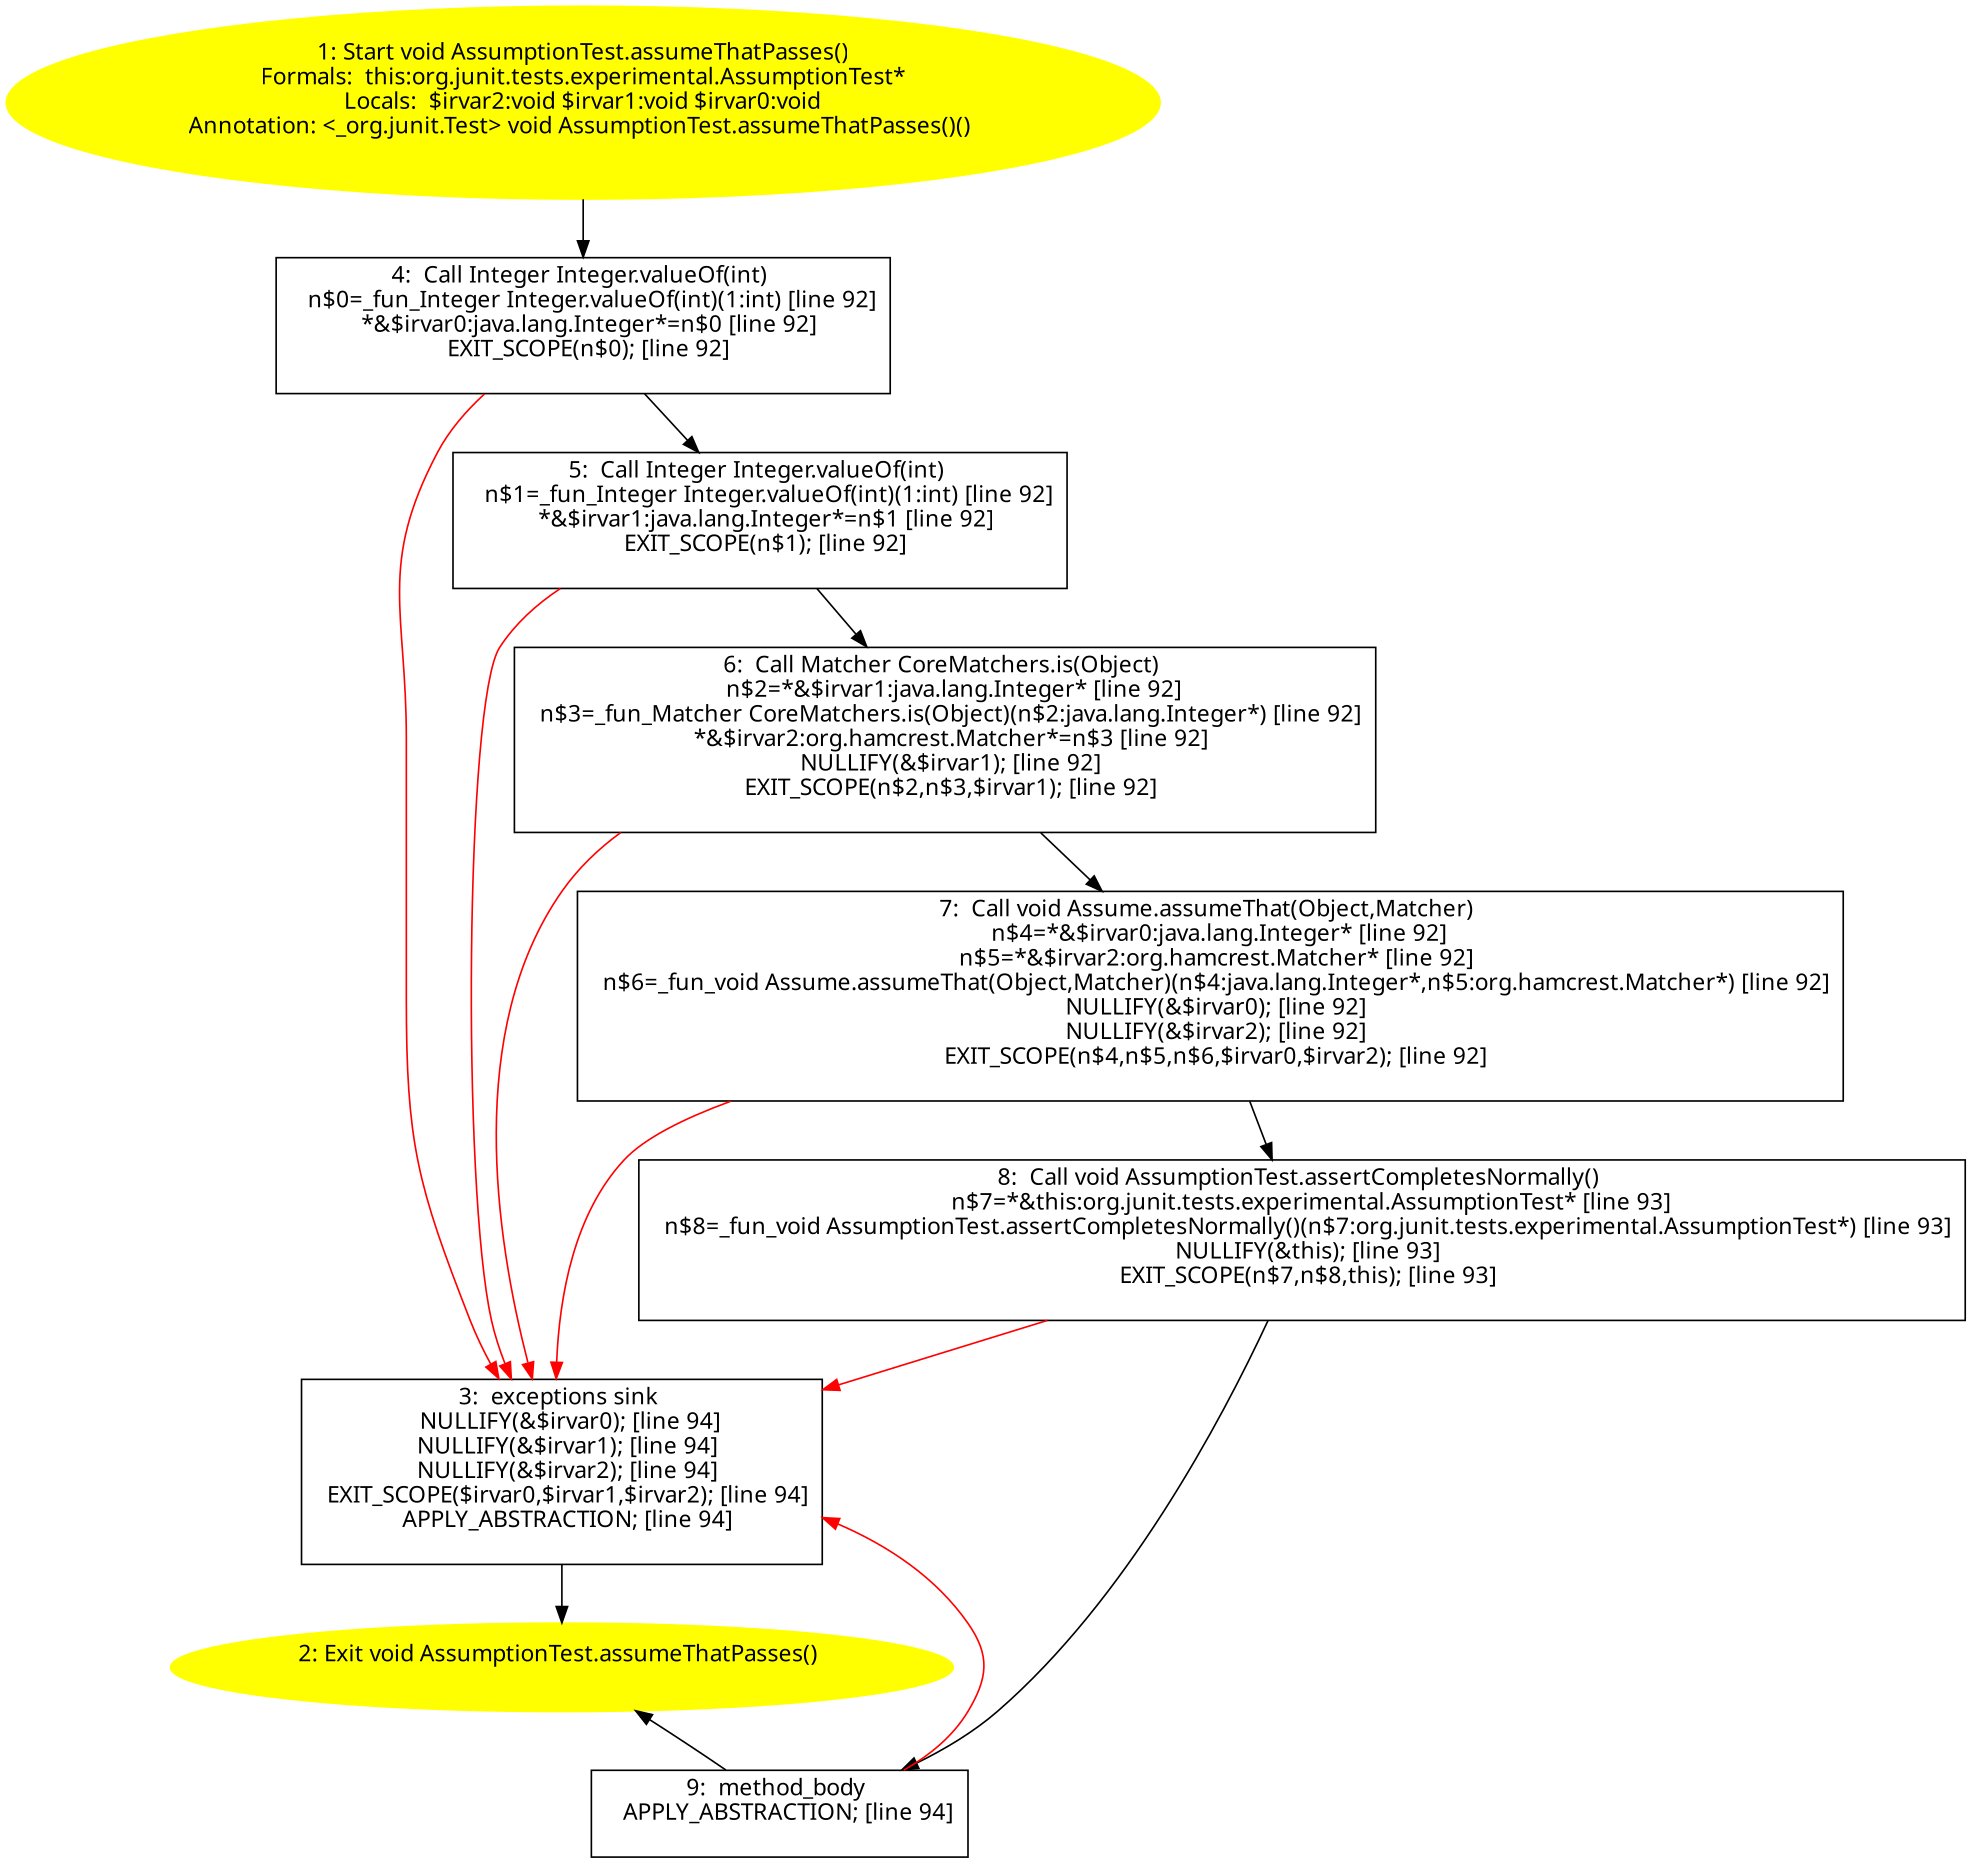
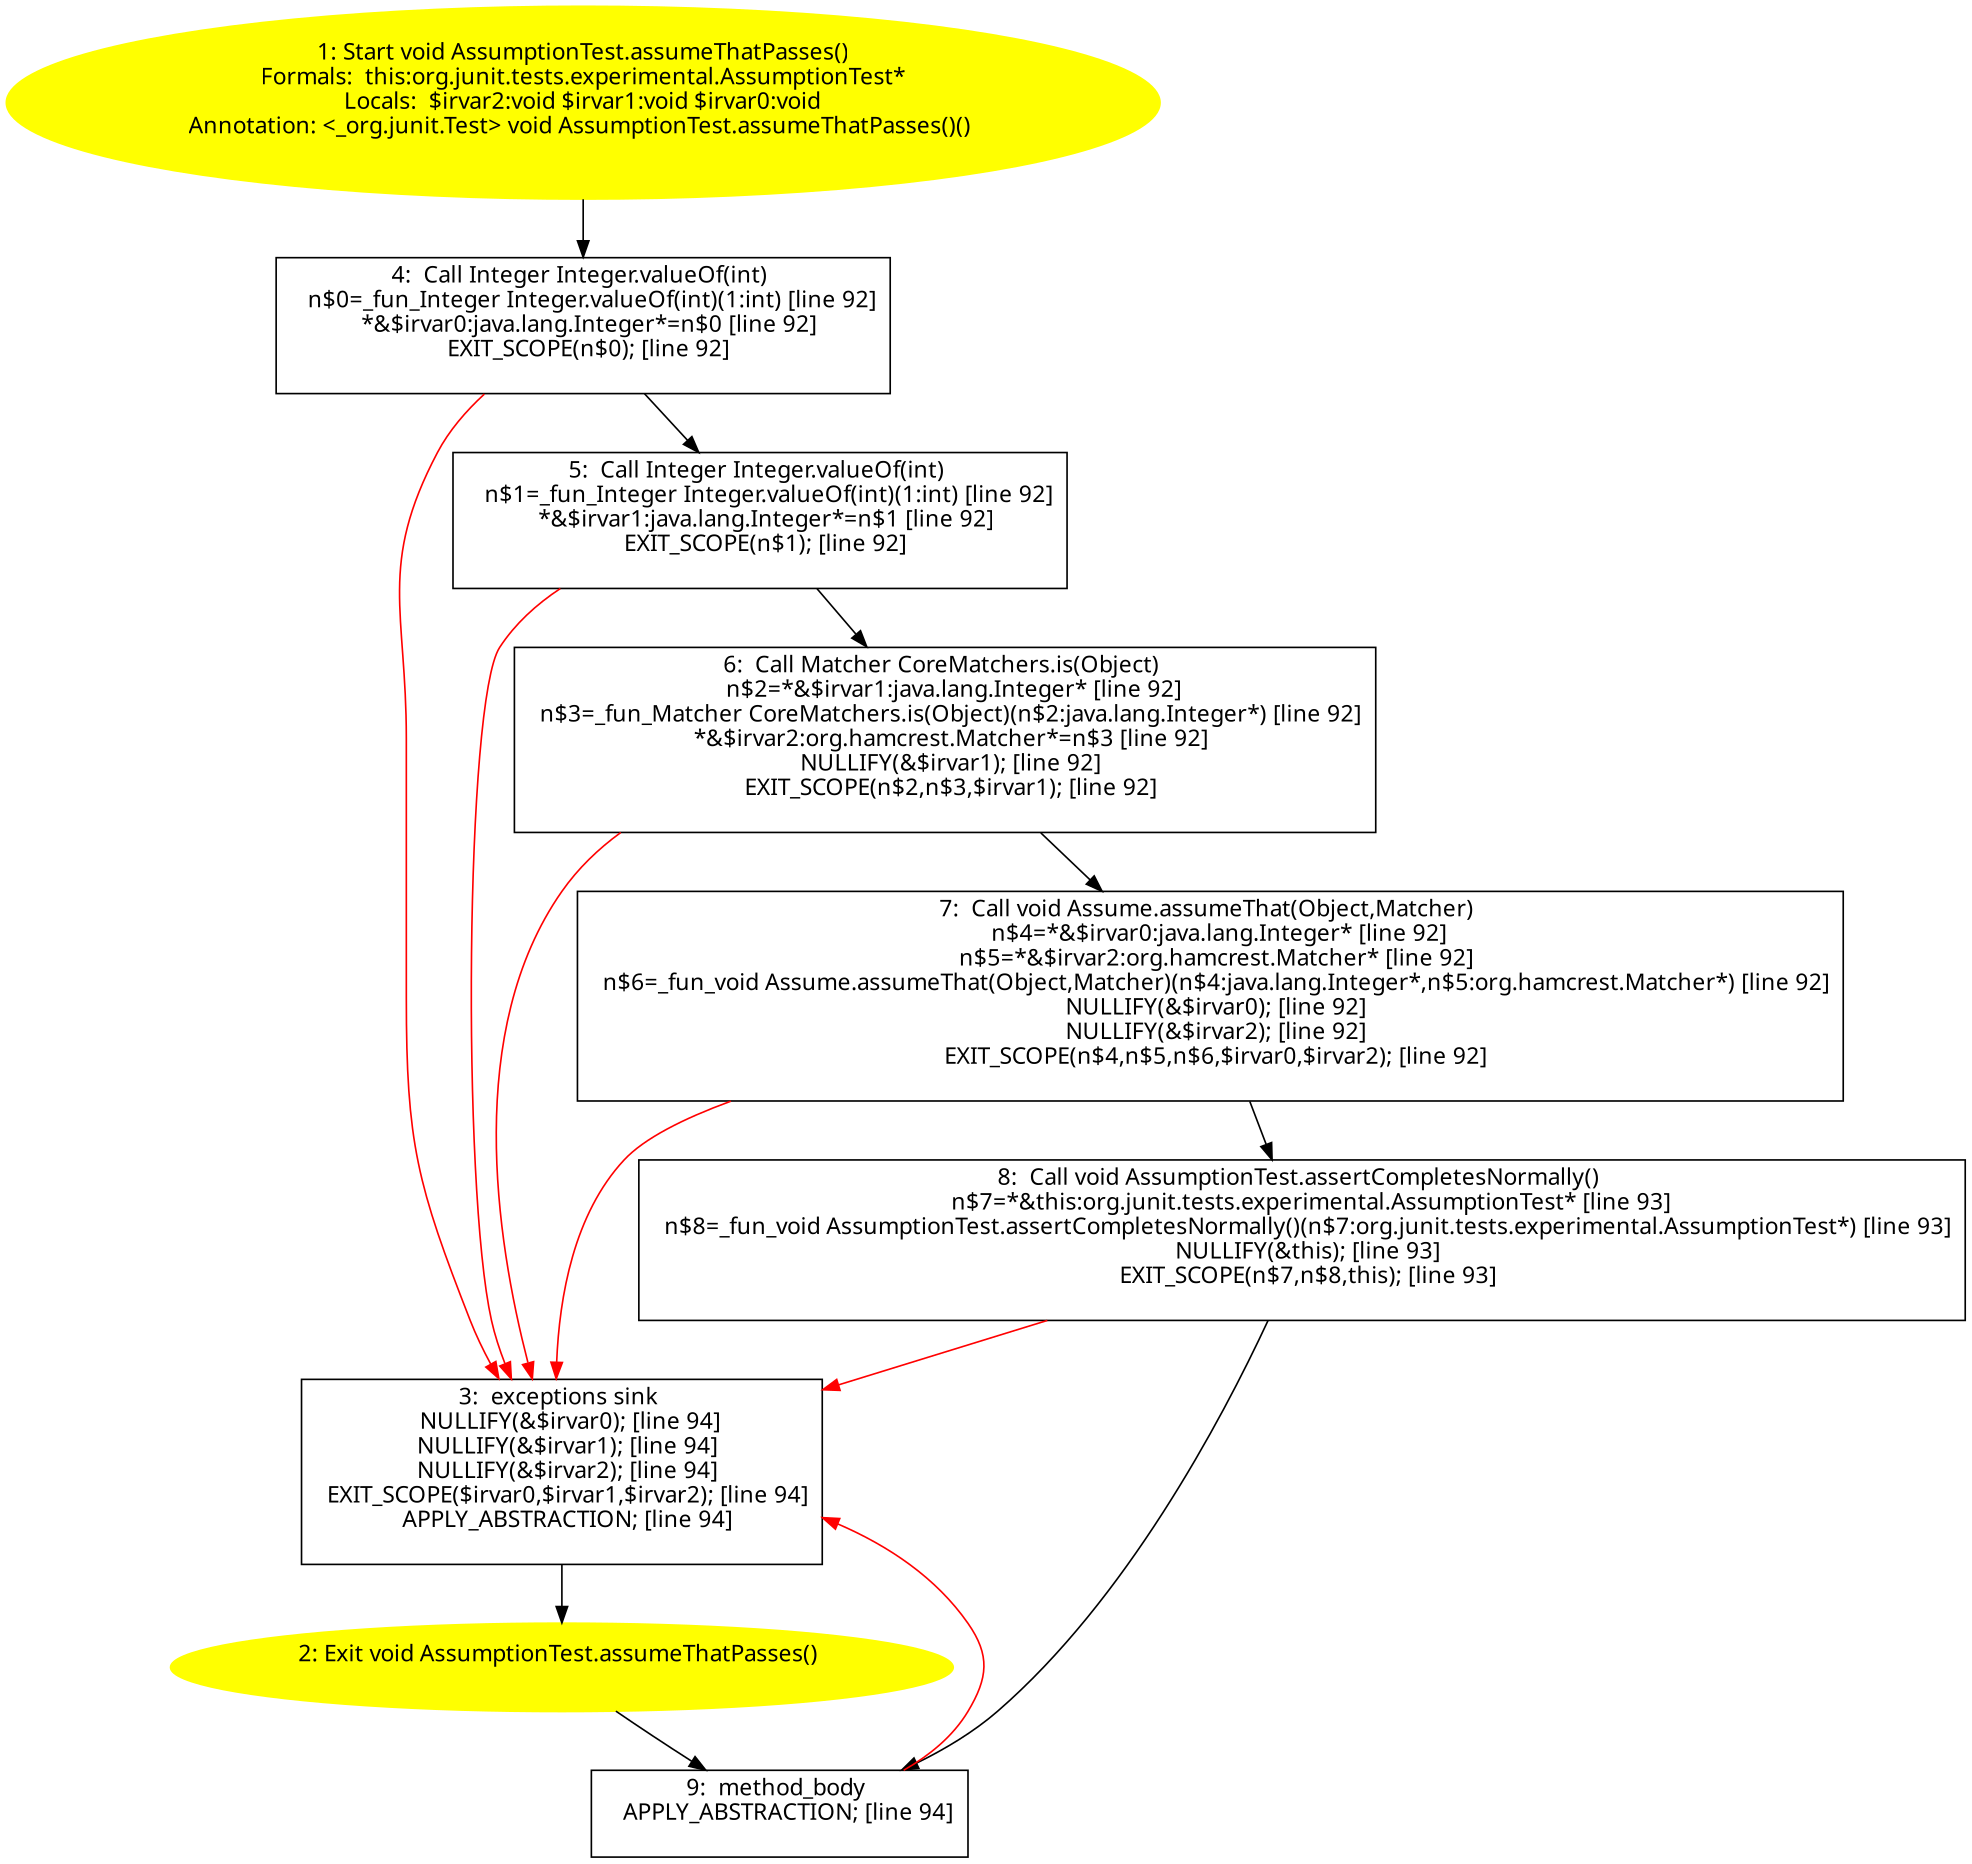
edge "9:  method_body APPLY_ABSTRACTION; [line 94]" -> "2: Exit void AssumptionTest.assumeThatPasses()": reversed
